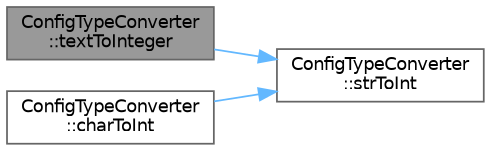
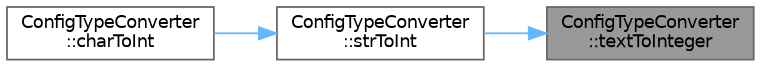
edge "ConfigTypeConverter ::textToInteger" -> "ConfigTypeConverter ::strToInt": reversed
